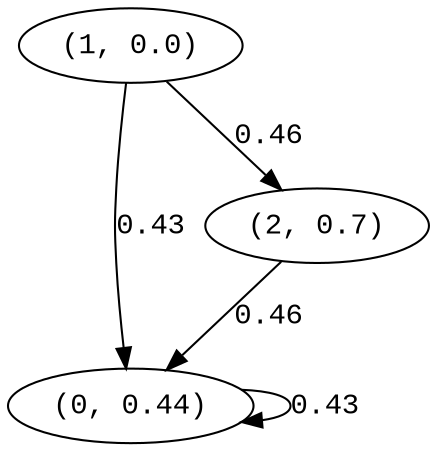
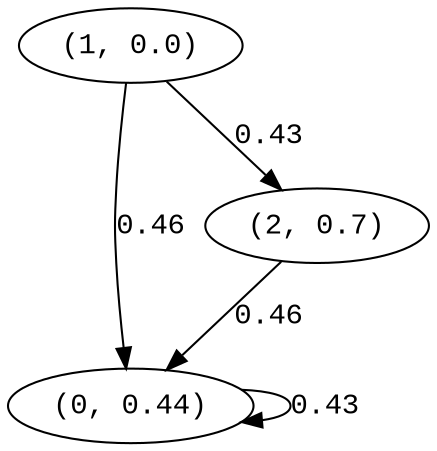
edge "(1, 0.0)" -> "(2, 0.7)": label "0.46" -> "0.43"
edge "(1, 0.0)" -> "(0, 0.44)": label "0.43" -> "0.46"
